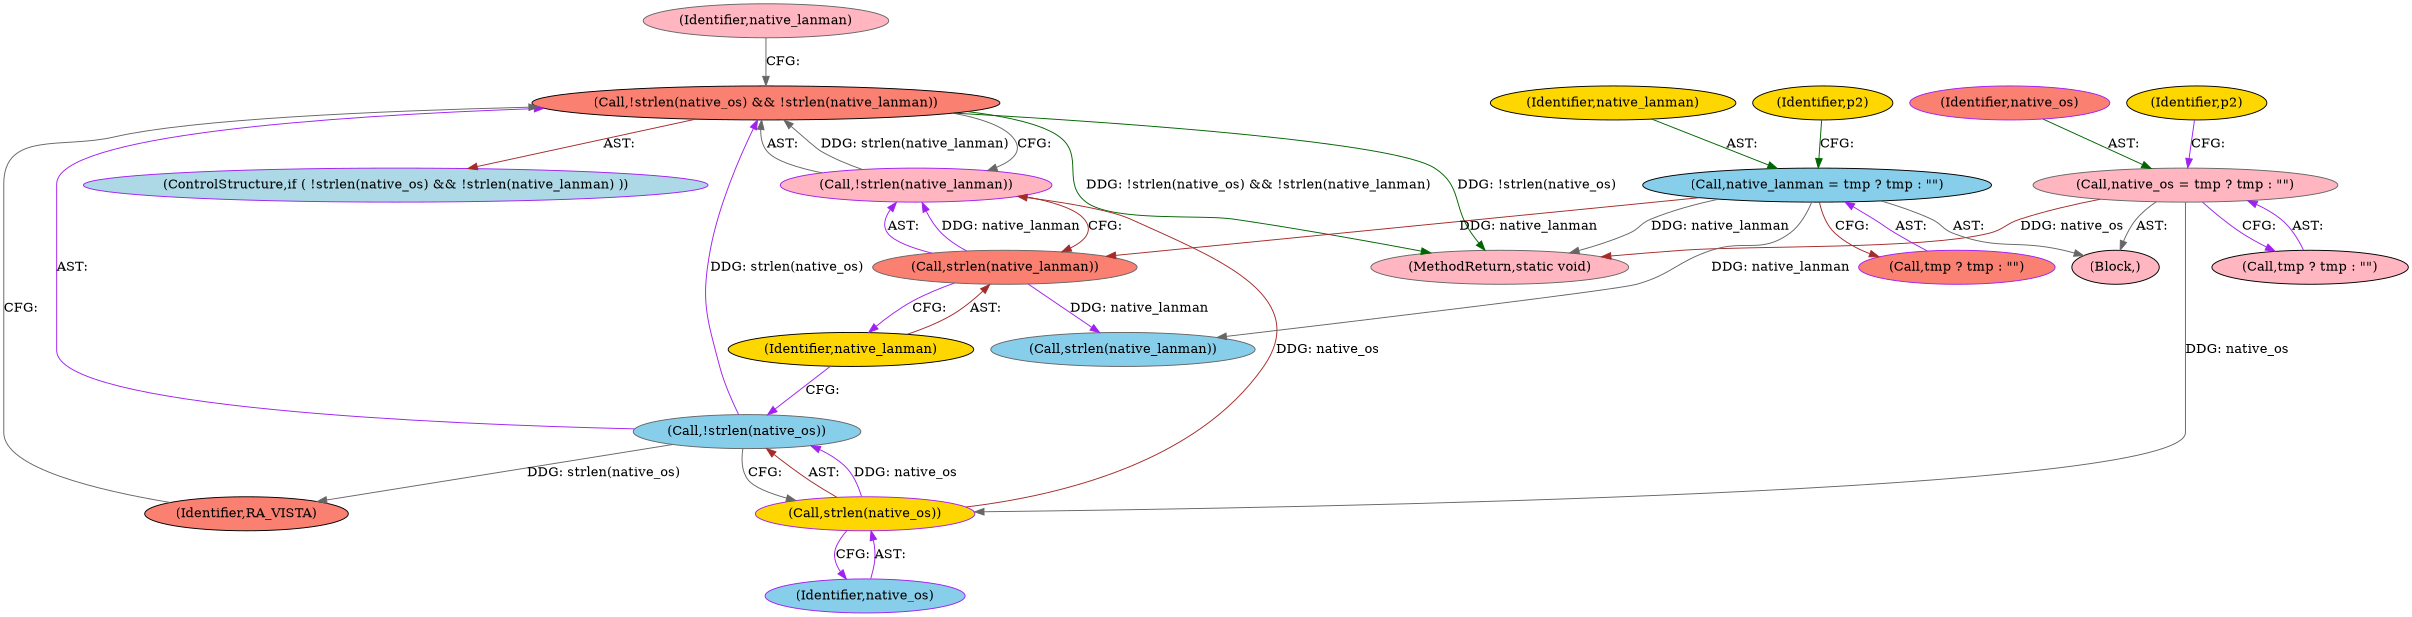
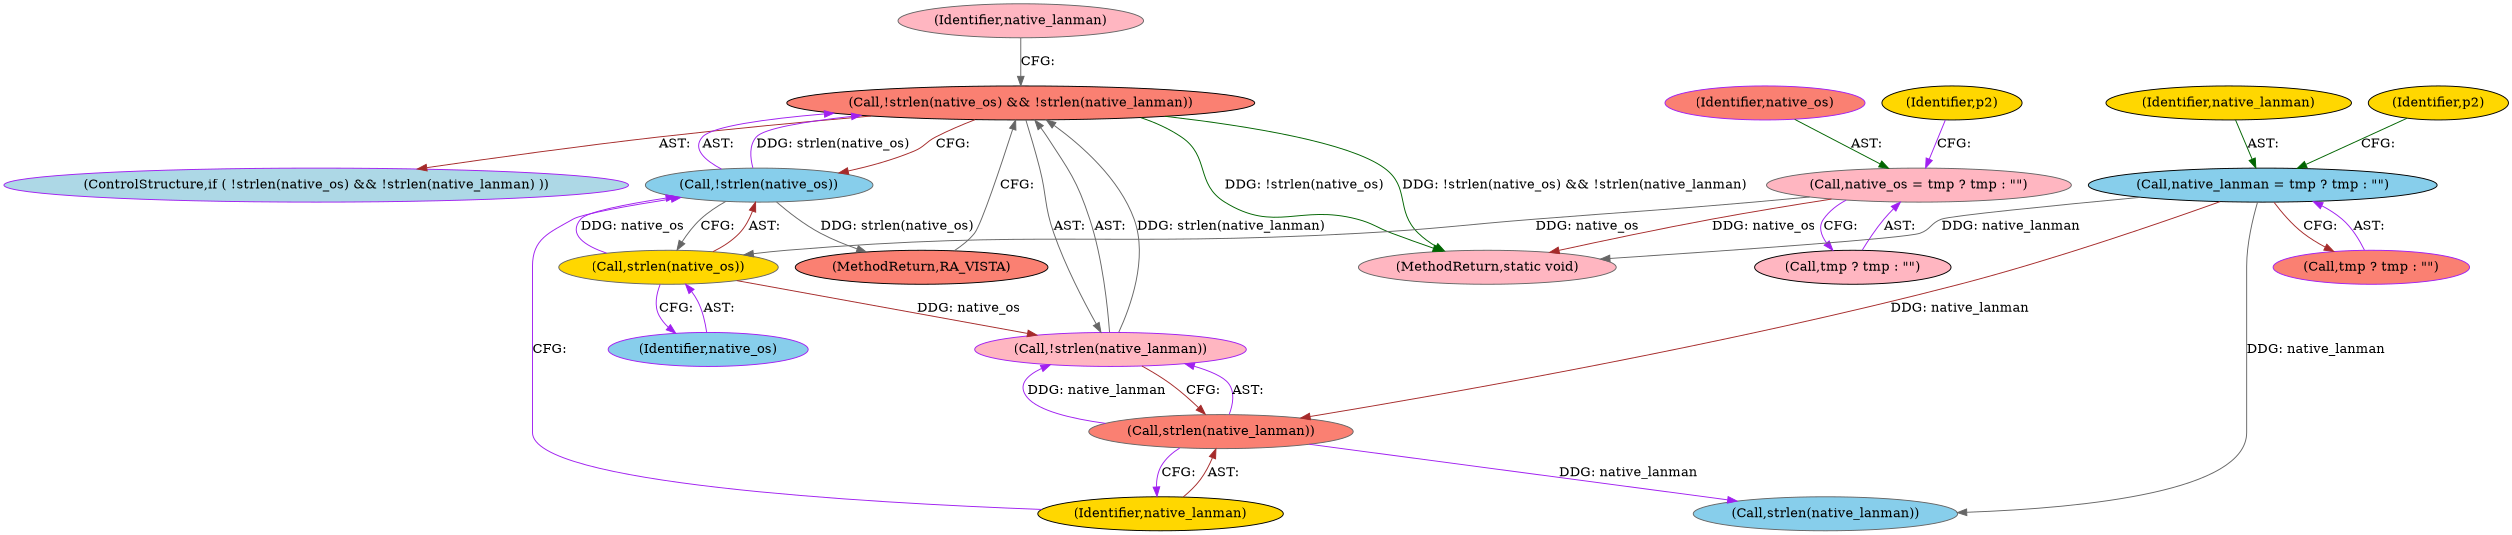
edge "(Call,!strlen(native_os) && !strlen(native_lanman))" -> "(Call,!strlen(native_lanman))": label "CFG: " -> "AST: "
edge "(Call,!strlen(native_os) && !strlen(native_lanman))" -> "(Call,!strlen(native_os))": added, label "CFG:"
node "(Block,)": removed
node "(Identifier,RA_VISTA)": label "(Identifier,RA_VISTA)" -> "(MethodReturn,RA_VISTA)"
node "(Call,strlen(native_os))": color purple -> gray40
